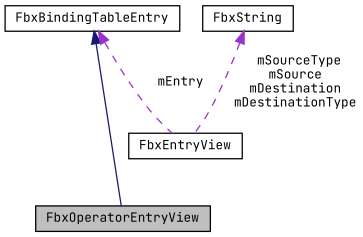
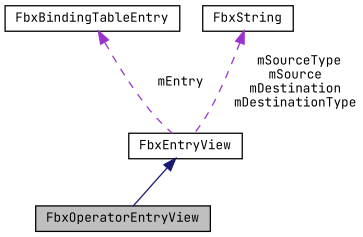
edge "FbxOperatorEntryView" -> "FbxBindingTableEntry": now "FbxOperatorEntryView" -> "FbxEntryView"
